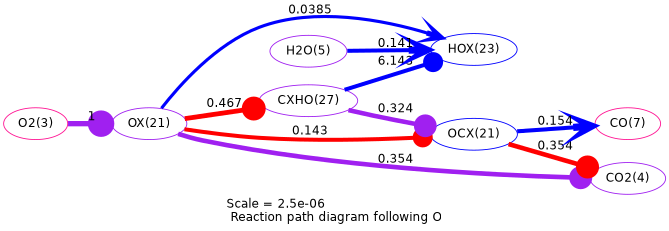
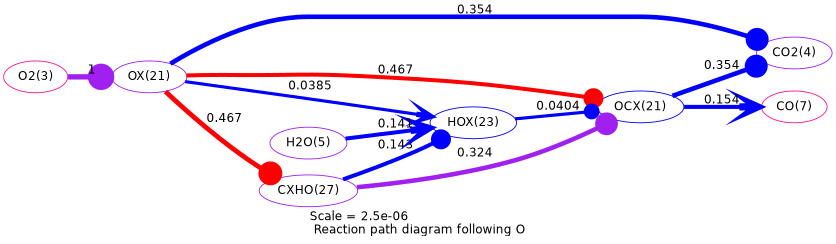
edge "CXHO(27)" -> "HOX(23)": label " 6.143" -> " 0.143"
edge "HOX(23)" -> "OCX(21)": added, label "0.0404"
edge "OX(21)" -> "OCX(21)": label " 0.143" -> " 0.467"
edge "OCX(21)" -> "CO2(4)": color red -> blue
edge "OX(21)" -> "CO2(4)": color purple -> blue
